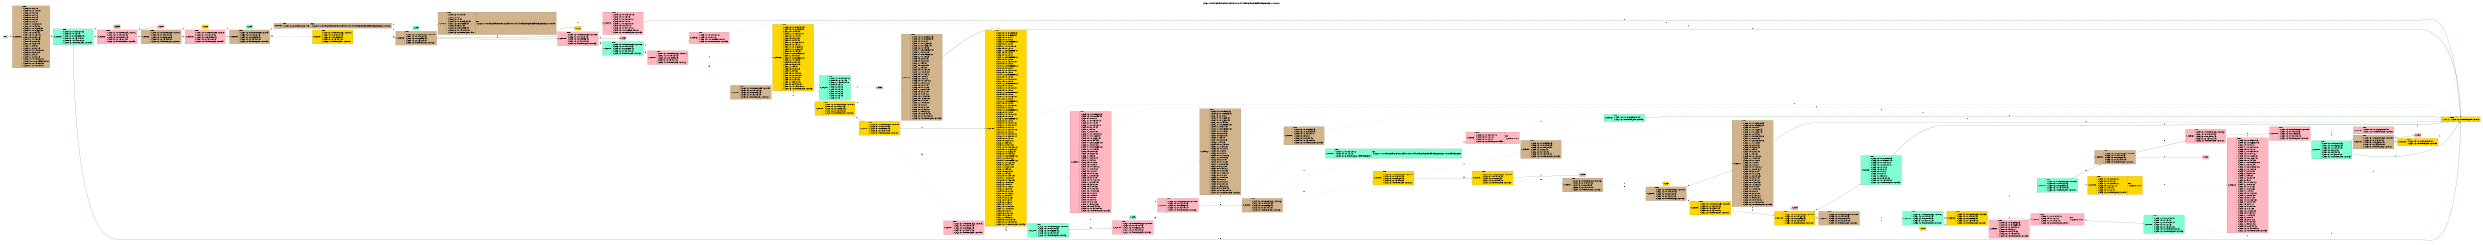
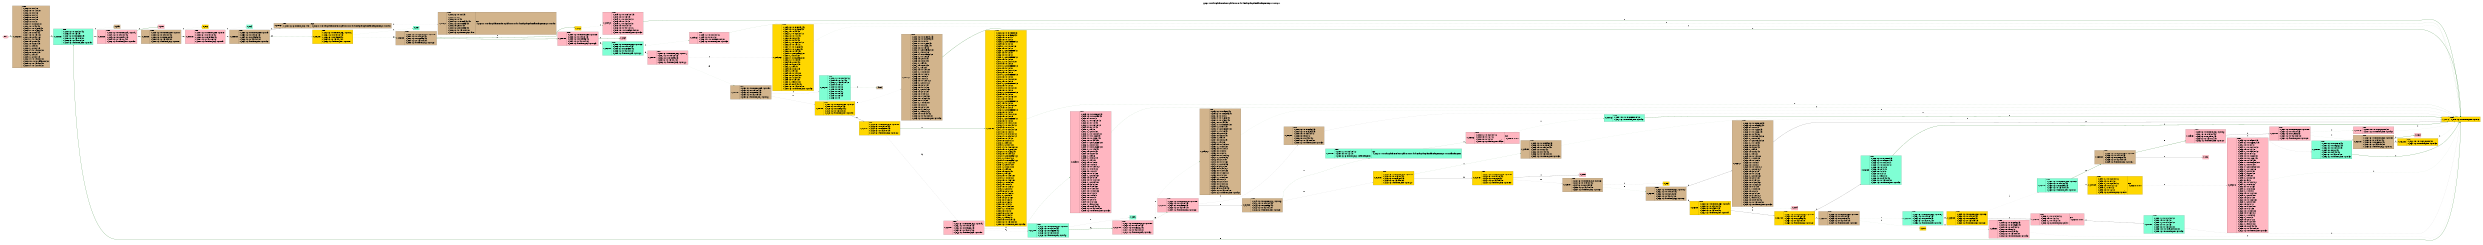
edge "0x401bb6 [40]" -> "0x401bde [41]": now "0x401d46" -> "0x401bde [41]"
edge "0x401d0d [15]" -> "0x40160b [28]": reversed
